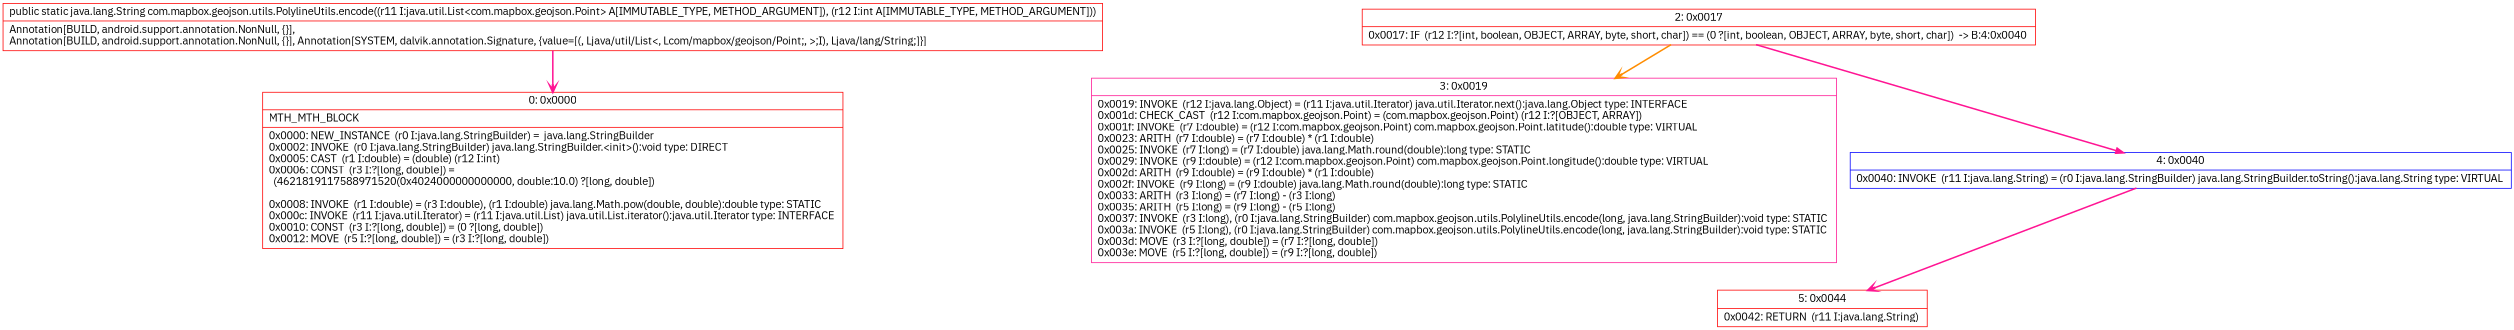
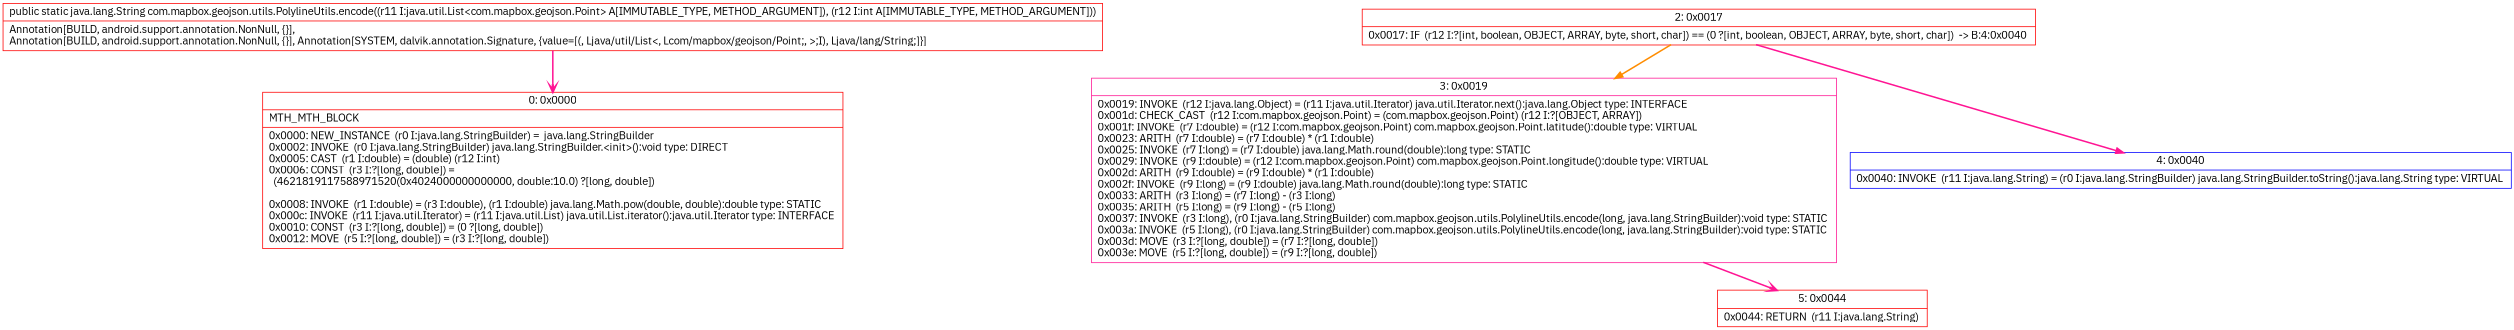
edge "2: 0x0017" -> "3: 0x0019": arrowhead vee -> normal
edge "4: 0x0040" -> "5: 0x0044": now "3: 0x0019" -> "5: 0x0044"
node "5: 0x0044": text "0x0042: RETURN  (r11 I:java.lang.String)" -> "0x0044: RETURN  (r11 I:java.lang.String)"
